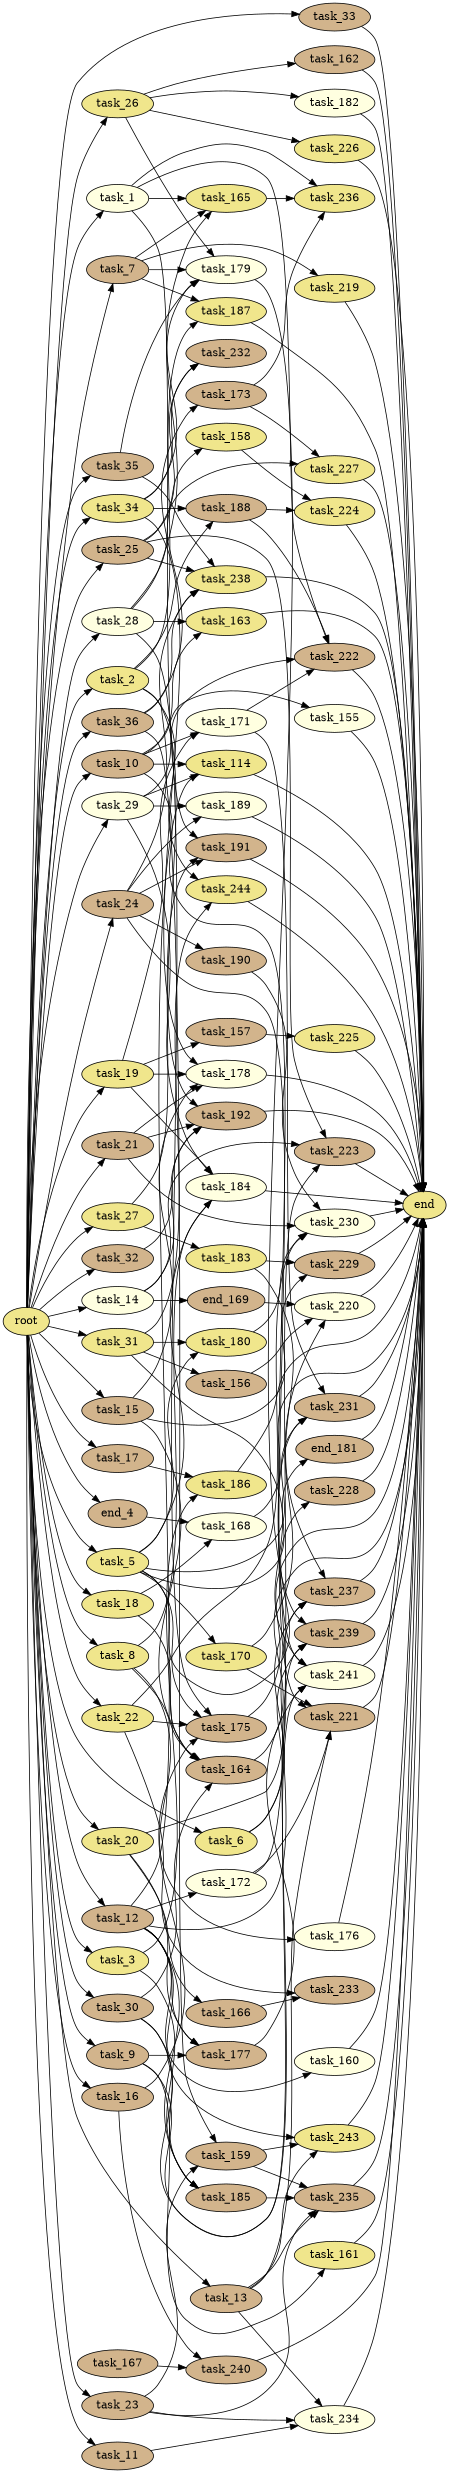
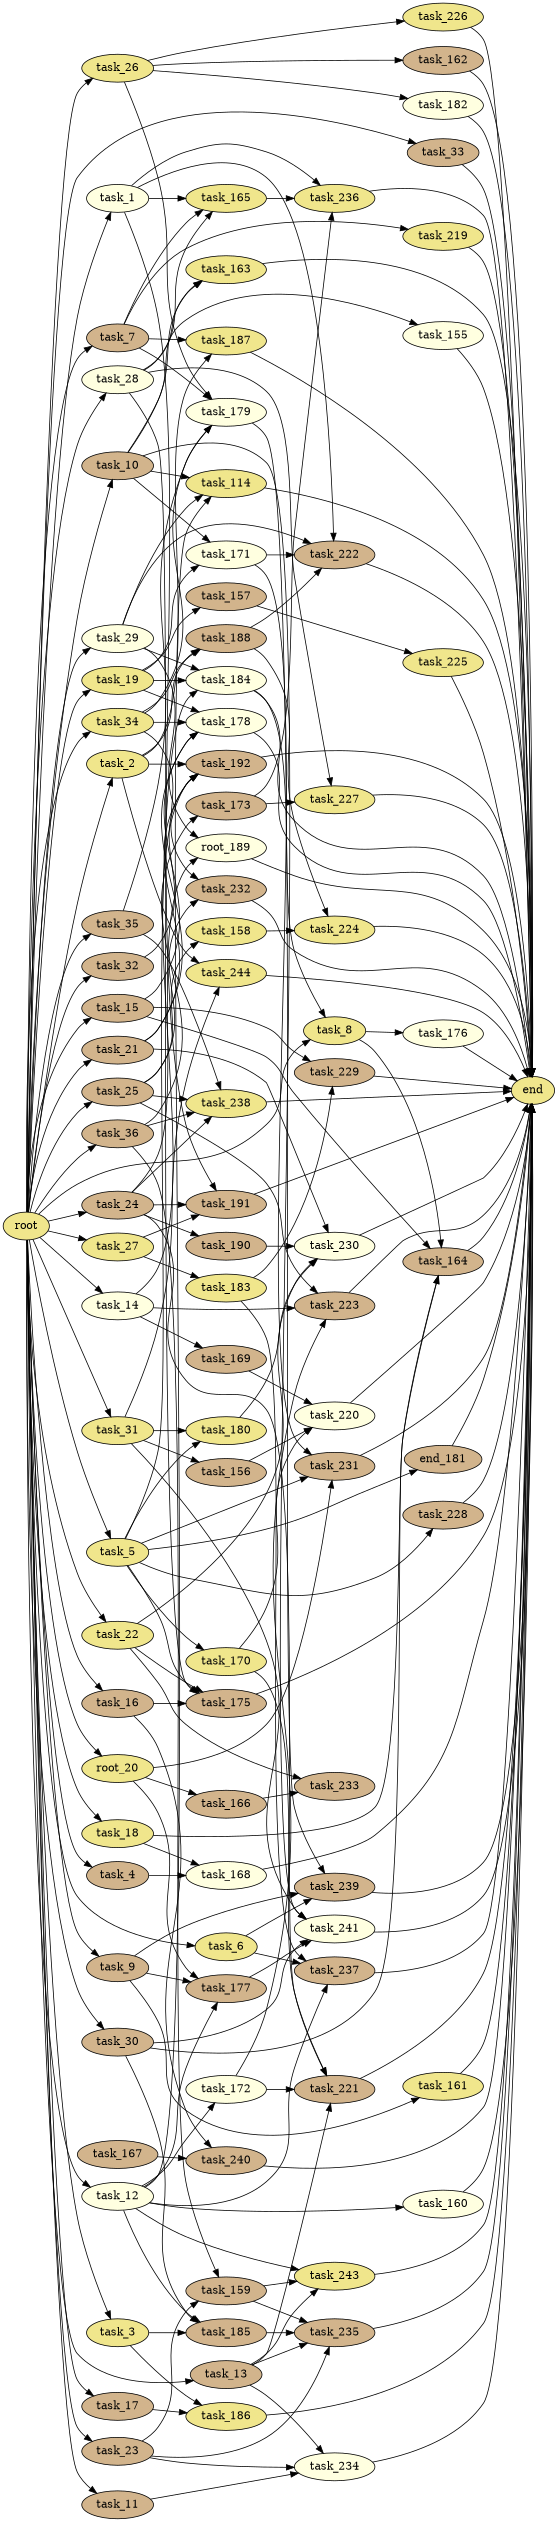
edge "task_236" -> "end": added
node "task_189": label "task_189" -> "root_189"
edge "task_232" -> "end": added
node "end_169": label "end_169" -> "task_169"
edge "task_8" -> "task_184": reversed
node "end_4": label "end_4" -> "task_4"
node "task_20": label "task_20" -> "root_20"
node "task_12": fillcolor tan -> lightyellow
